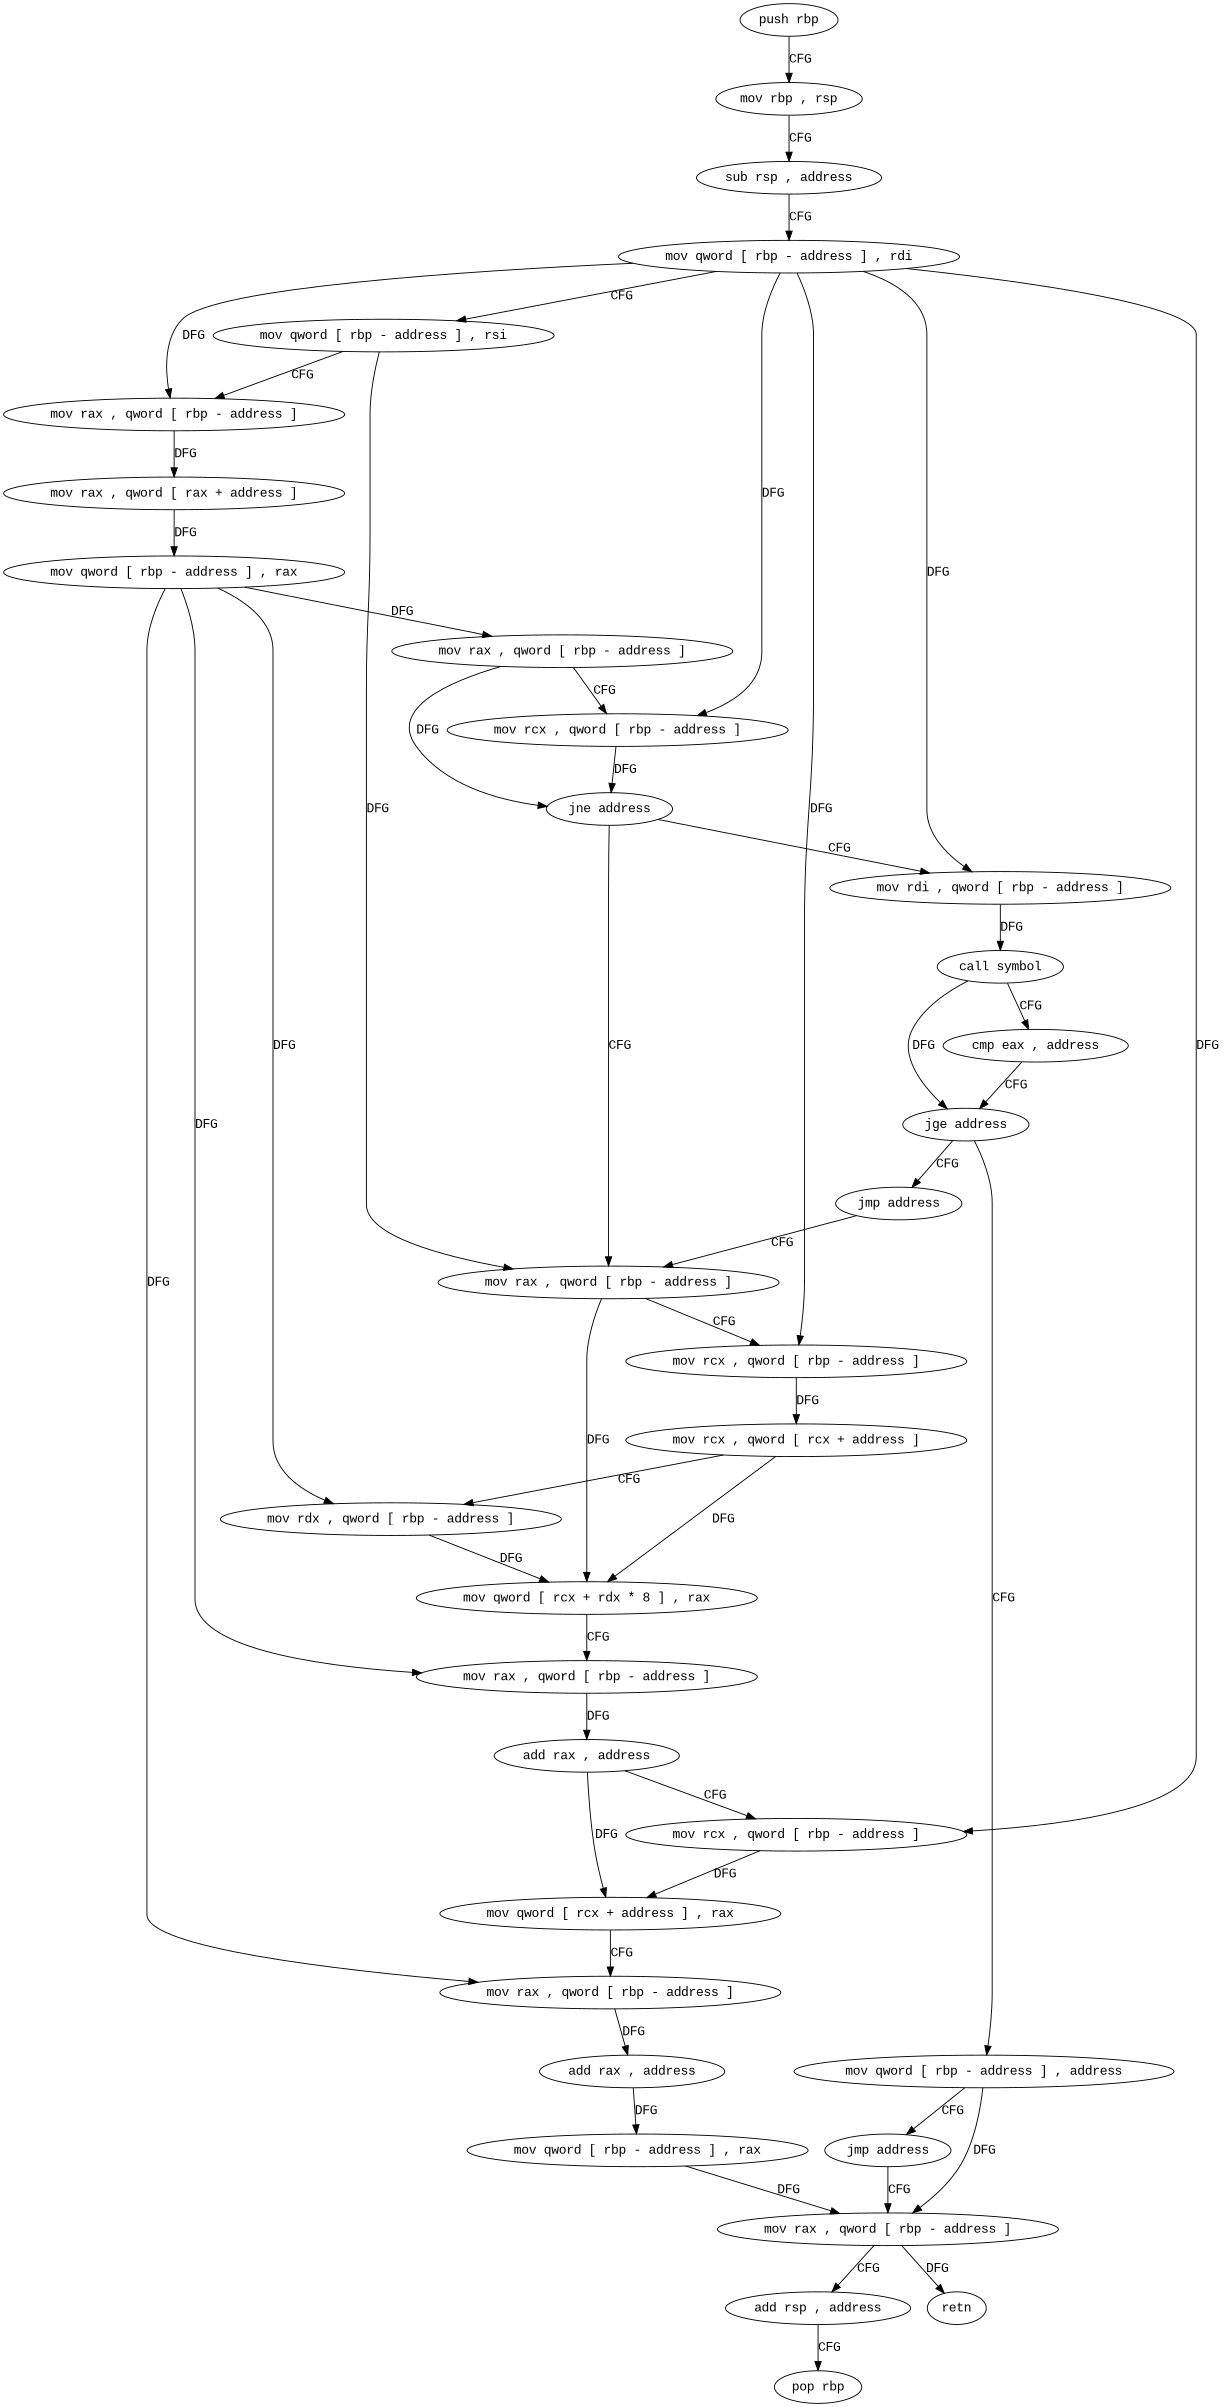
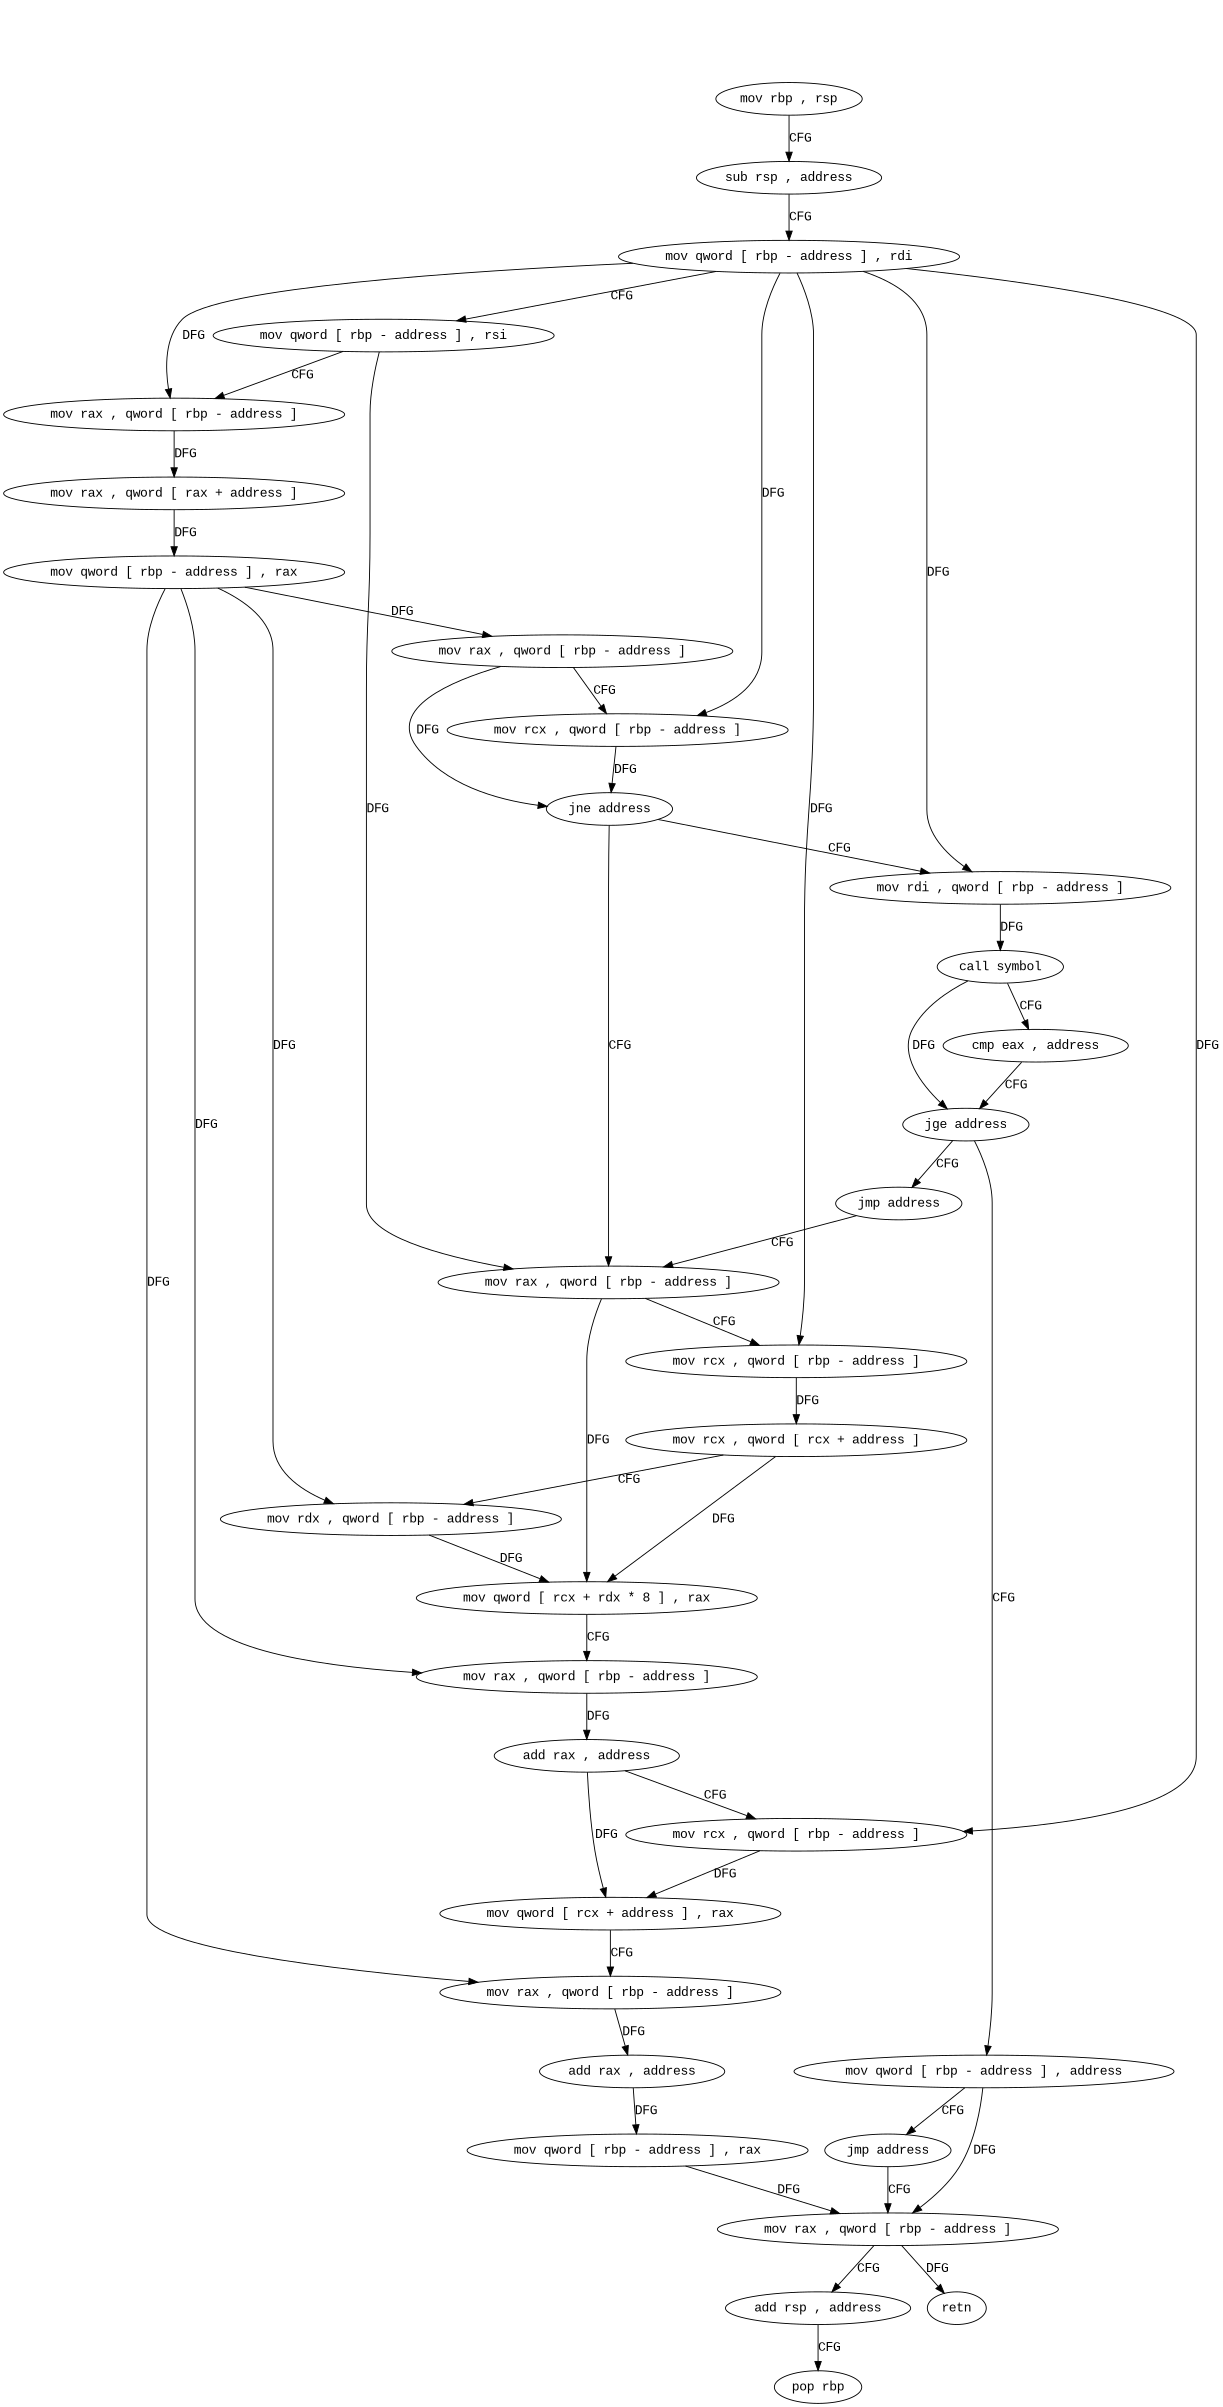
node "push rbp": removed
